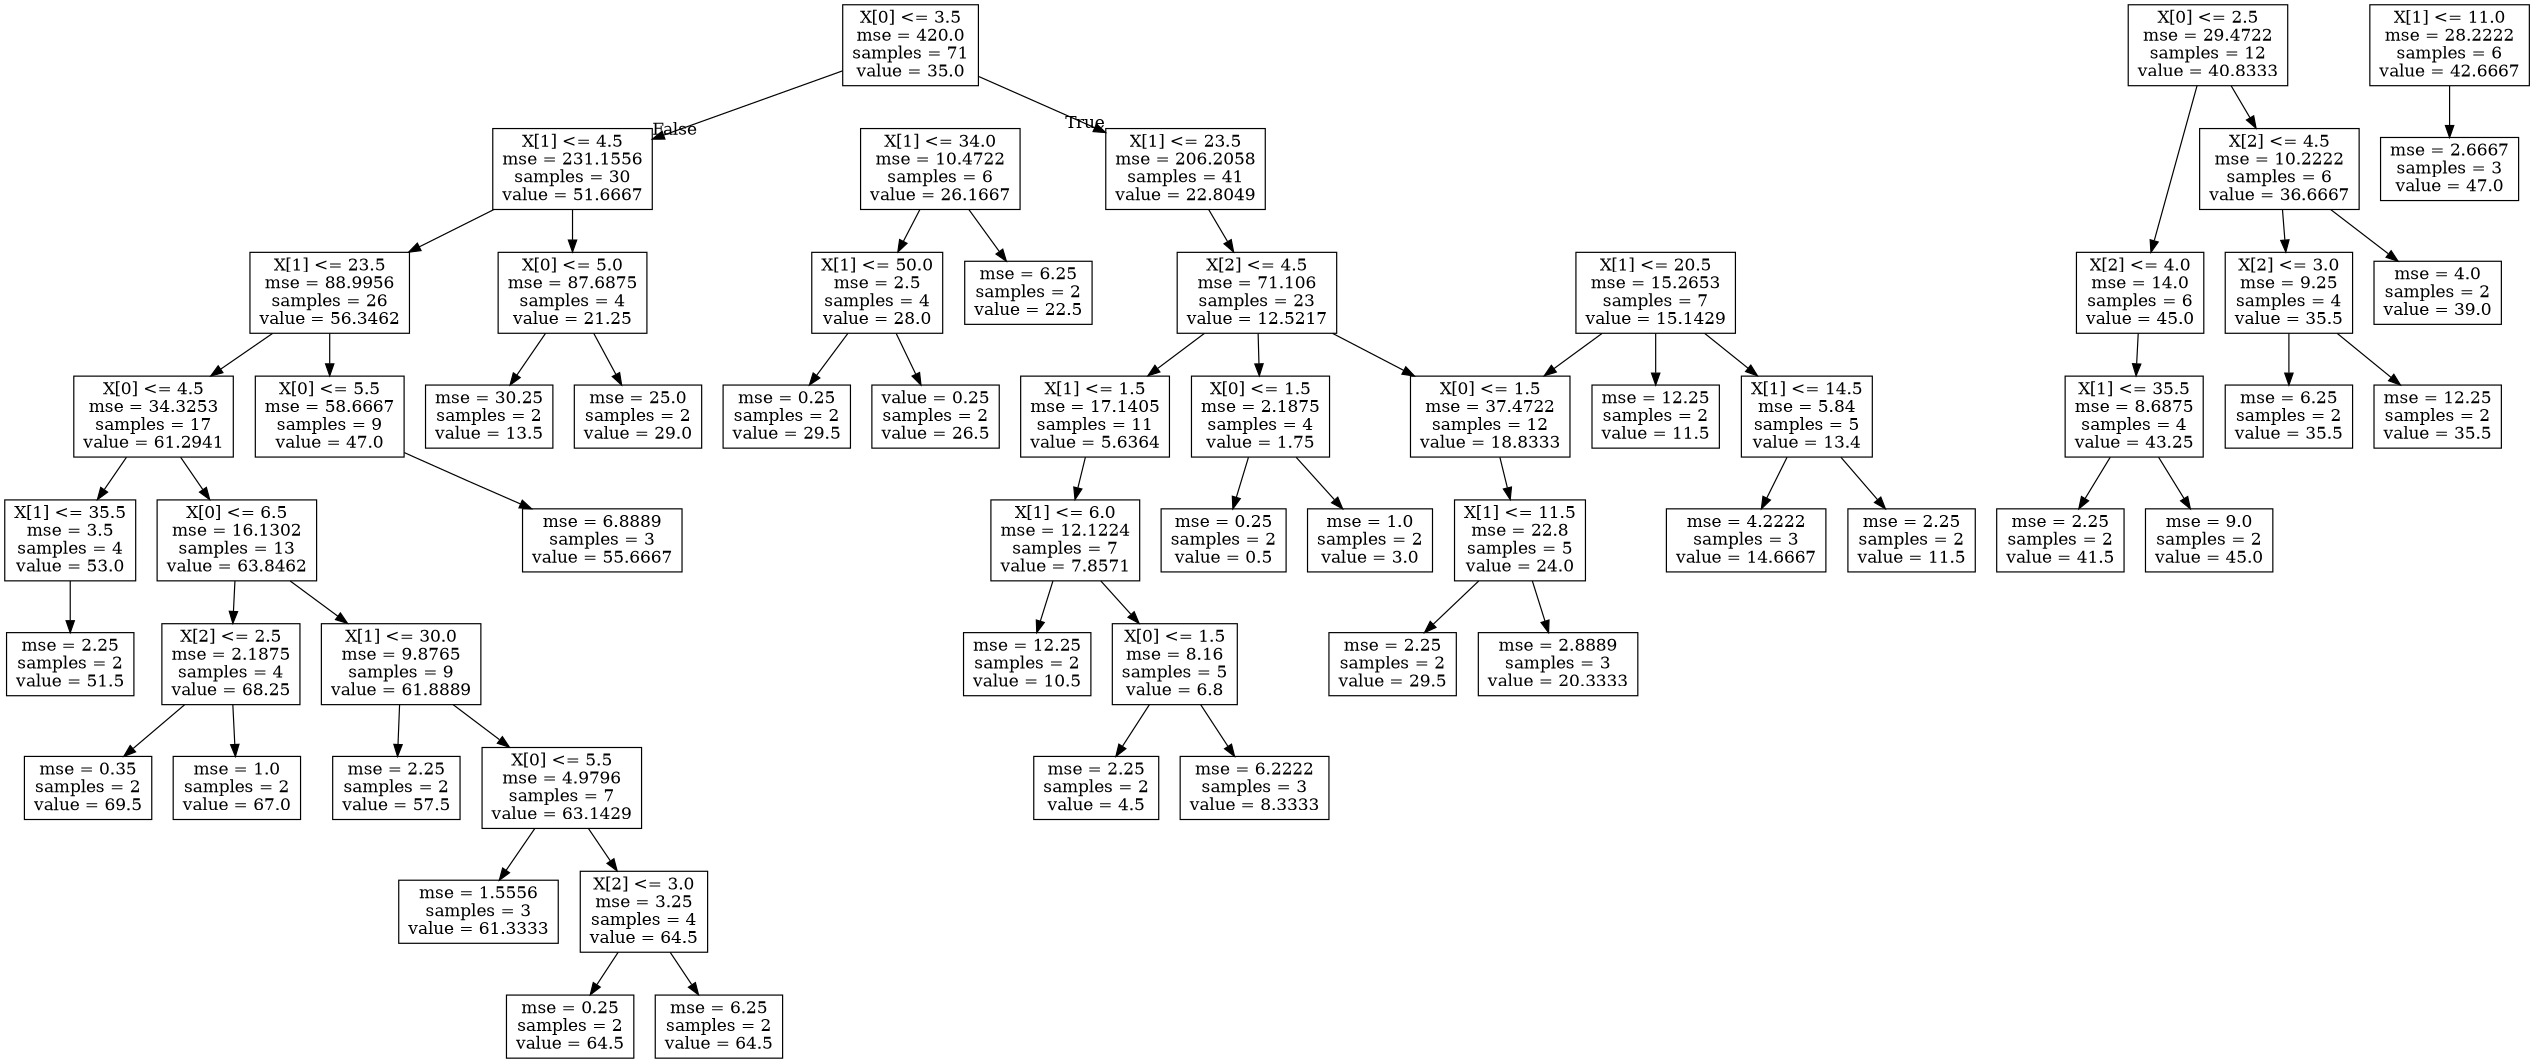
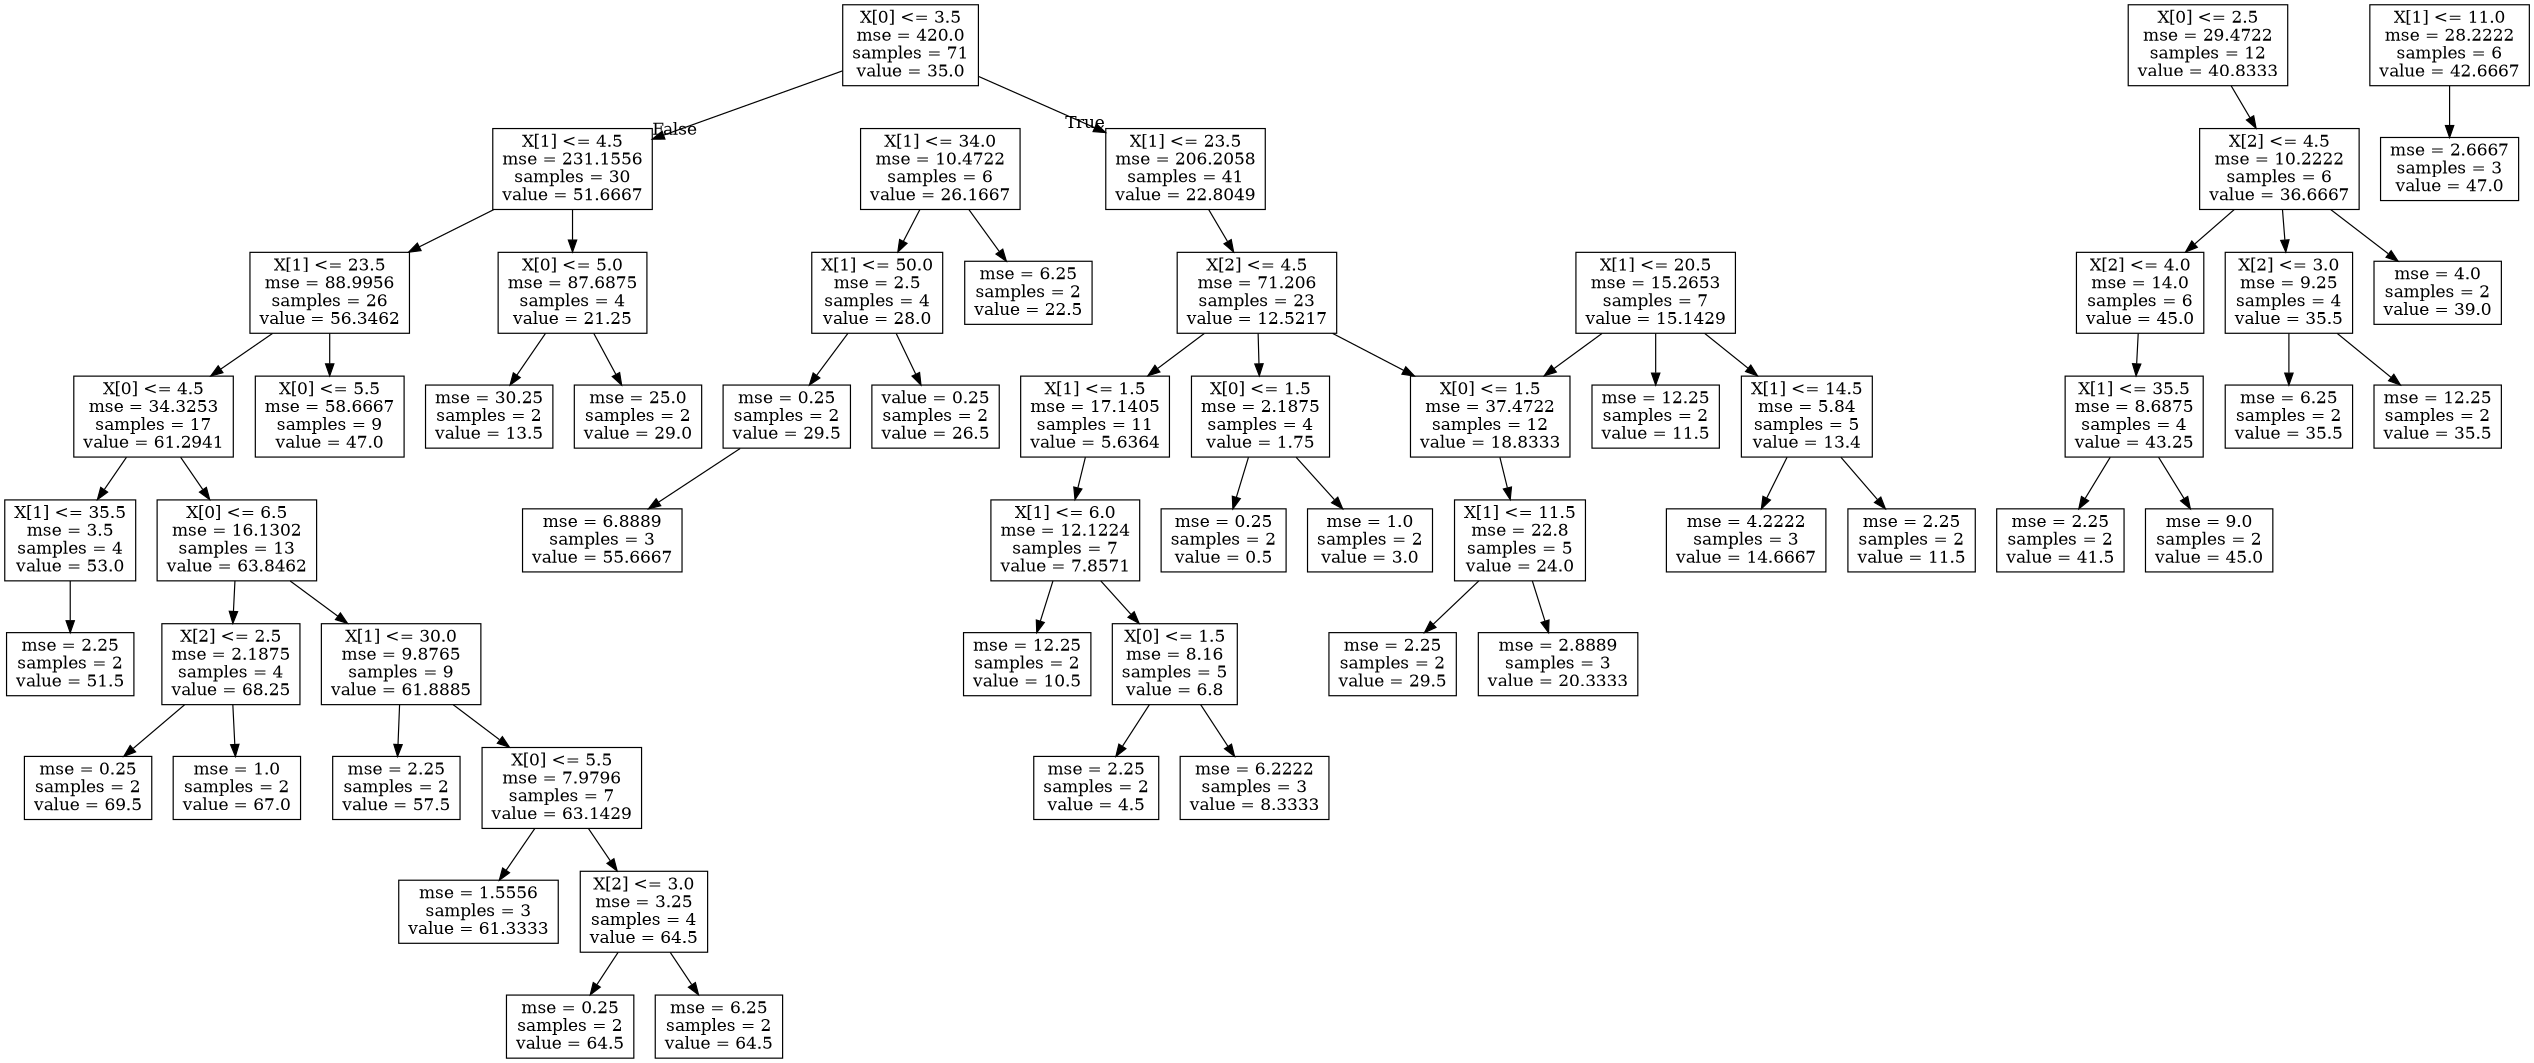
edge "X[0] <= 2.5 mse = 29.4722 samples = 12 value = 40.8333" -> "X[2] <= 4.0 mse = 14.0 samples = 6 value = 45.0": now "X[2] <= 4.5 mse = 10.2222 samples = 6 value = 36.6667" -> "X[2] <= 4.0 mse = 14.0 samples = 6 value = 45.0"
node "X[2] <= 4.5 mse = 71.106 samples = 23 value = 12.5217": label "X[2] <= 4.5 mse = 71.106 samples = 23 value = 12.5217" -> "X[2] <= 4.5 mse = 71.206 samples = 23 value = 12.5217"
edge "X[0] <= 5.5 mse = 58.6667 samples = 9 value = 47.0" -> "mse = 6.8889 samples = 3 value = 55.6667": now "mse = 0.25 samples = 2 value = 29.5" -> "mse = 6.8889 samples = 3 value = 55.6667"
node "X[1] <= 30.0 mse = 9.8765 samples = 9 value = 61.8889": label "X[1] <= 30.0 mse = 9.8765 samples = 9 value = 61.8889" -> "X[1] <= 30.0 mse = 9.8765 samples = 9 value = 61.8885"
node "mse = 0.35 samples = 2 value = 69.5": label "mse = 0.35 samples = 2 value = 69.5" -> "mse = 0.25 samples = 2 value = 69.5"
node "X[0] <= 5.5 mse = 4.9796 samples = 7 value = 63.1429": label "X[0] <= 5.5 mse = 4.9796 samples = 7 value = 63.1429" -> "X[0] <= 5.5 mse = 7.9796 samples = 7 value = 63.1429"
